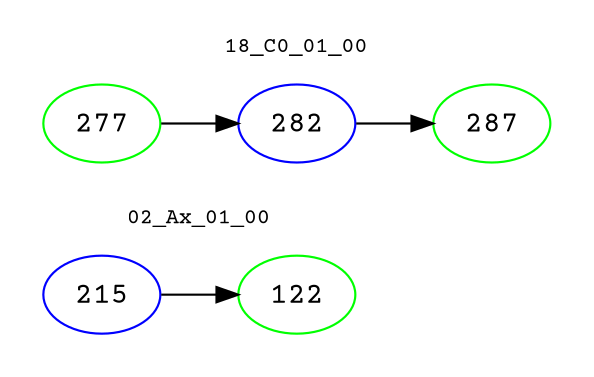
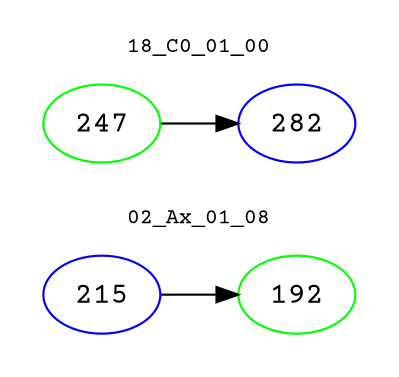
node "277": label "277" -> "247"
node "287": removed
cluster "02_Ax_01_00": label "02_Ax_01_00" -> "02_Ax_01_08"
node "122": label "122" -> "192"
